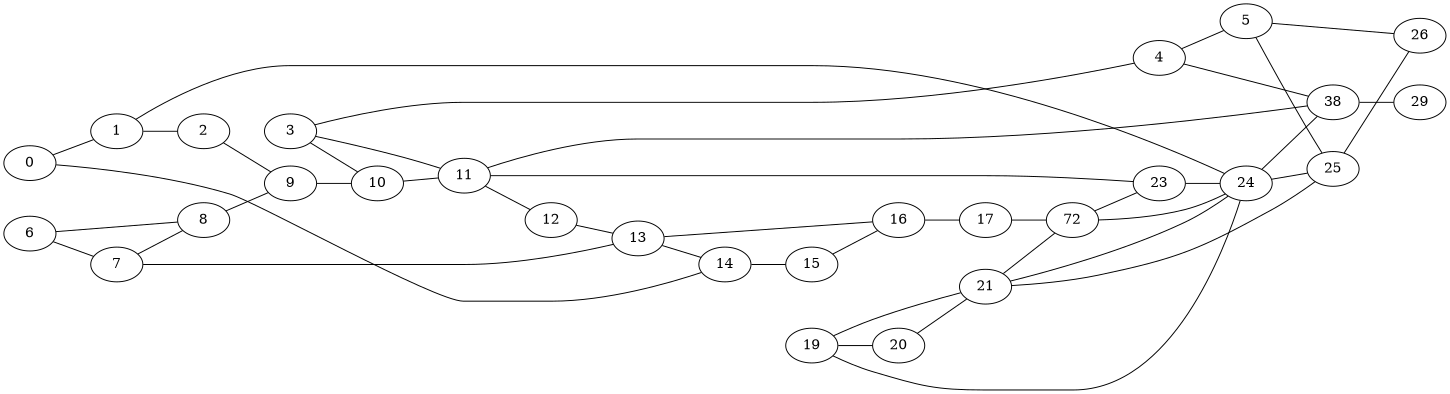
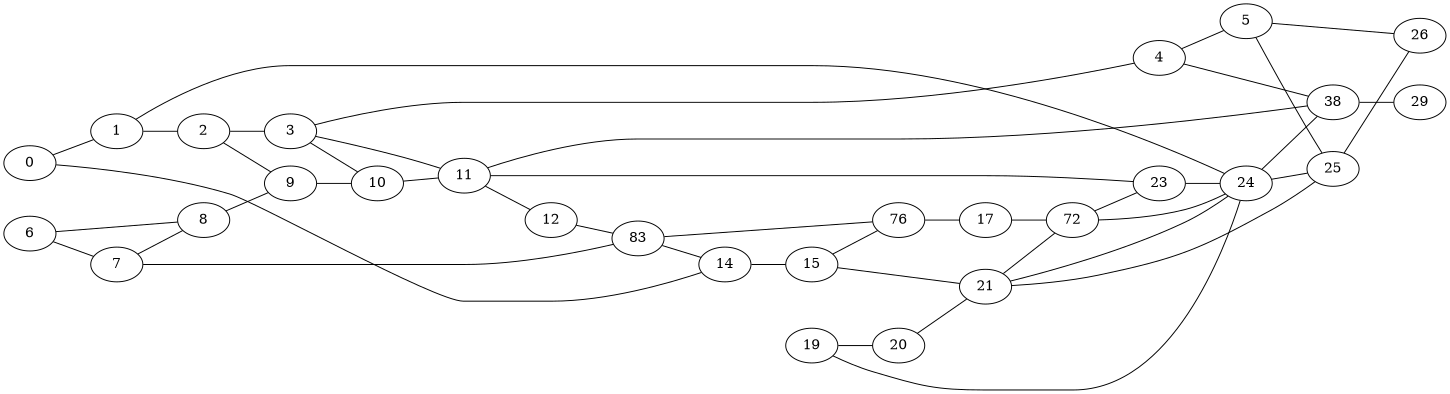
edge "2" -- "3": added
node "16": label "16" -> "76"
node "13": label "13" -> "83"
edge "21" -- "19": now "21" -- "15"
